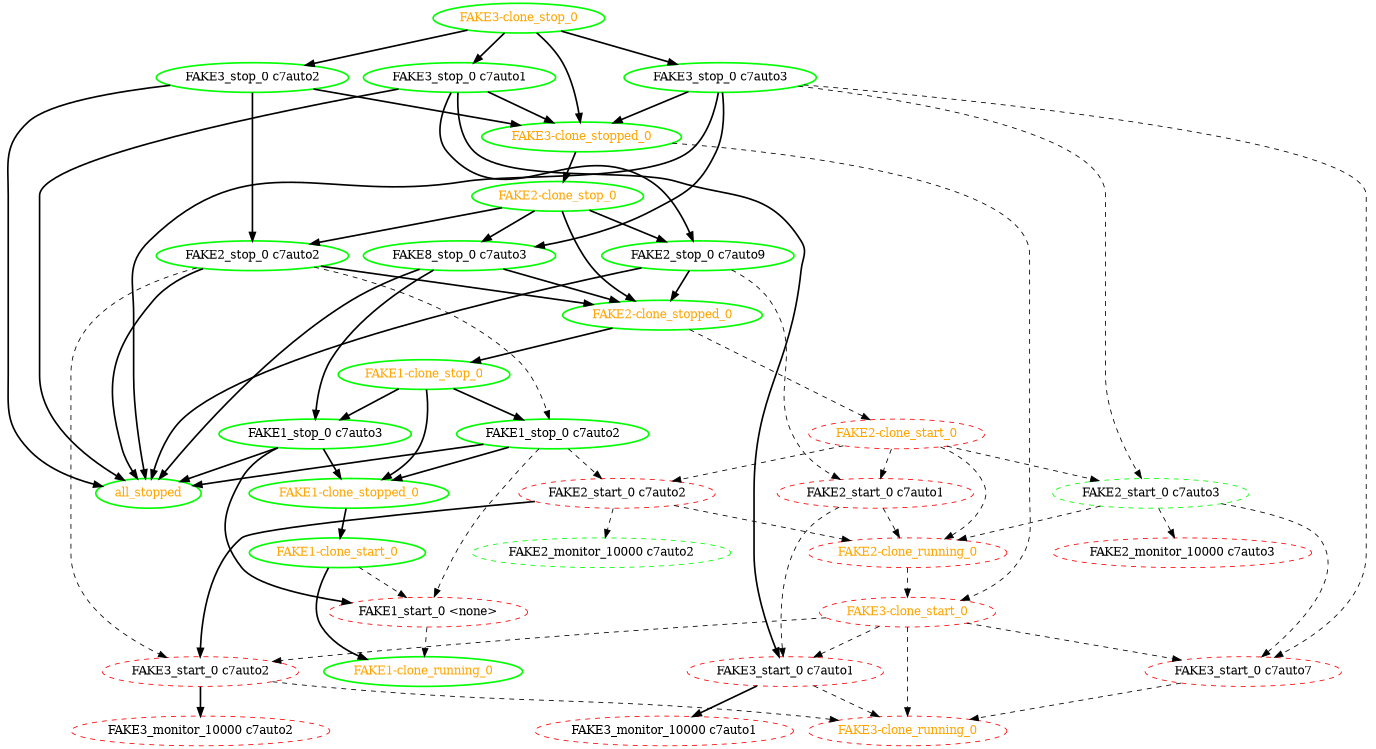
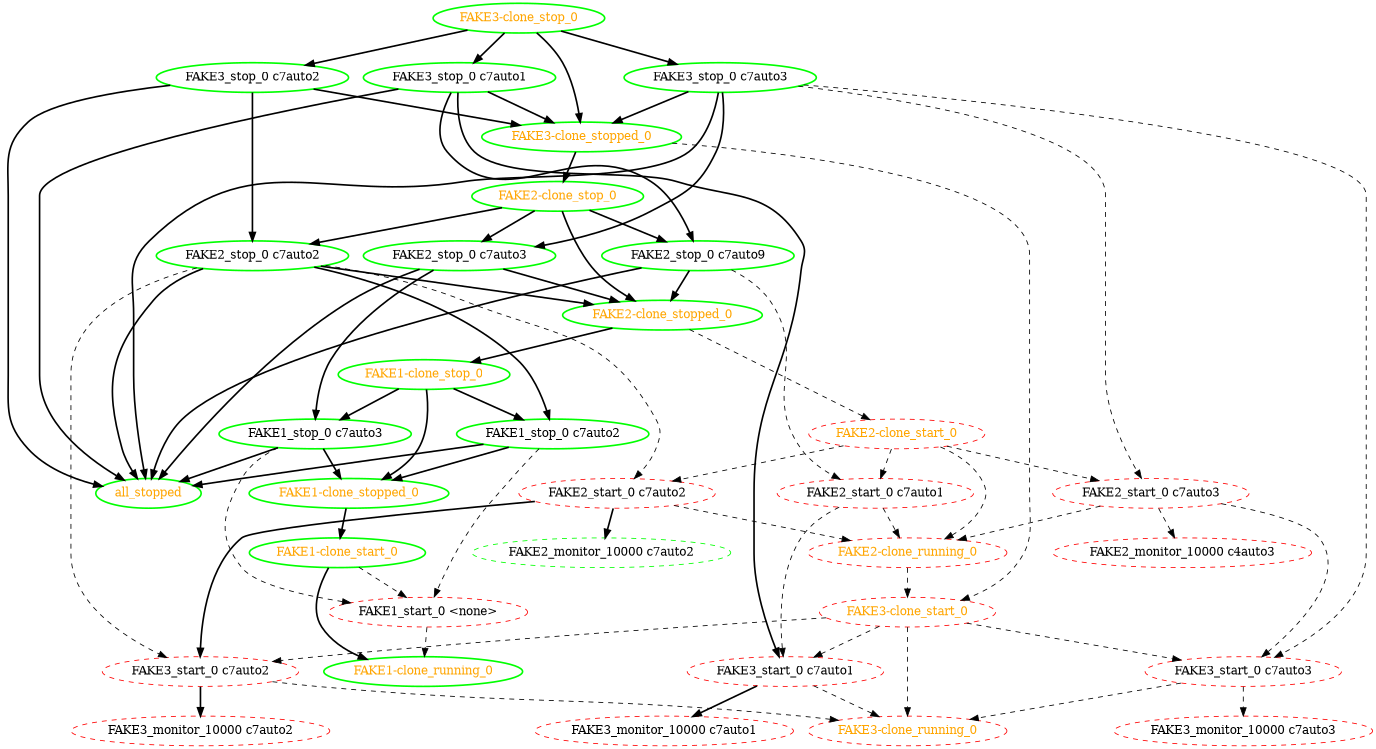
node "FAKE8_stop_0 c7auto3": label "FAKE8_stop_0 c7auto3" -> "FAKE2_stop_0 c7auto3"
edge "FAKE2_stop_0 c7auto2" -> "FAKE1_stop_0 c7auto2": style dashed -> bold
edge "FAKE1_stop_0 c7auto2" -> "FAKE2_start_0 c7auto2": now "FAKE2_stop_0 c7auto2" -> "FAKE2_start_0 c7auto2"
node "FAKE2_start_0 c7auto3": color green -> red
edge "FAKE2_start_0 c7auto2" -> "FAKE2_monitor_10000 c7auto2": style dashed -> bold
node "FAKE2_monitor_10000 c7auto3": label "FAKE2_monitor_10000 c7auto3" -> "FAKE2_monitor_10000 c4auto3"
edge "FAKE1_stop_0 c7auto3" -> "FAKE1_start_0 <none>": style bold -> dashed
node "FAKE3_start_0 c7auto7": label "FAKE3_start_0 c7auto7" -> "FAKE3_start_0 c7auto3"
node "FAKE3_monitor_10000 c7auto3": added
